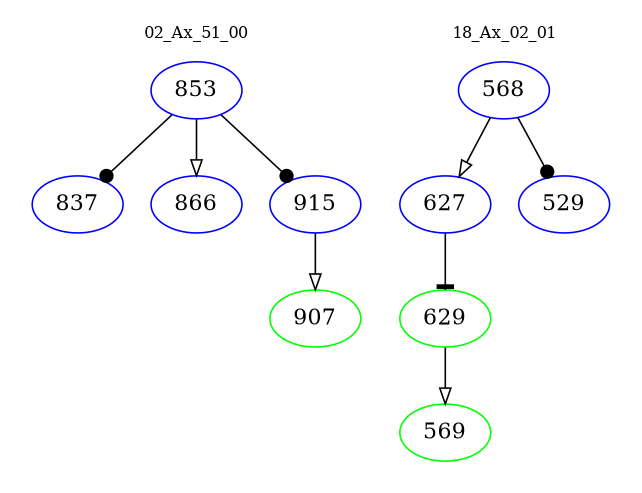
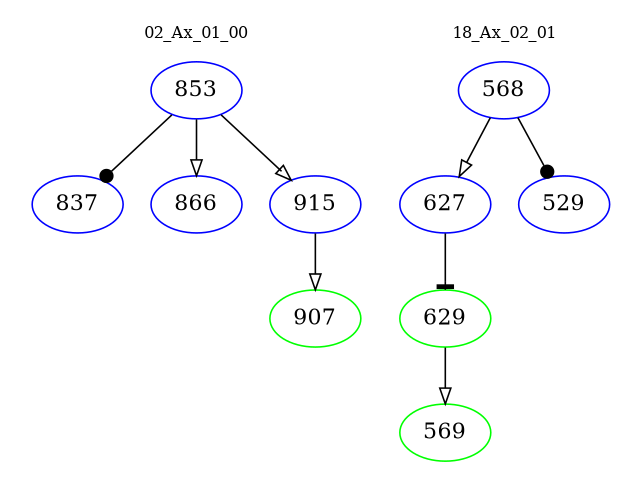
cluster "02_Ax_51_00": label "02_Ax_51_00" -> "02_Ax_01_00"
edge "853" -> "915": arrowhead dot -> onormal
